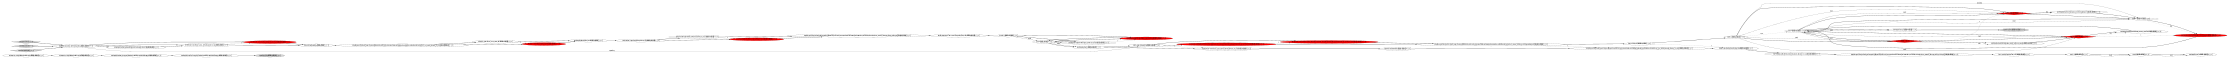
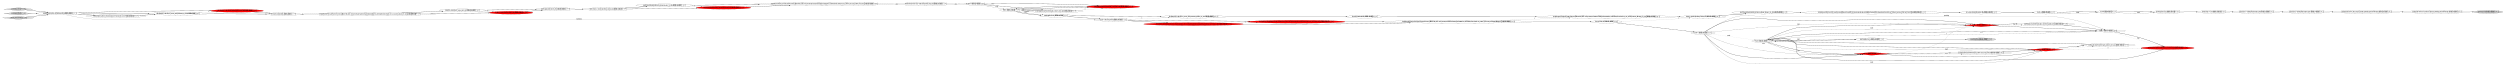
node "Thread.sleep(1 * 5000)@@@52@@@['0', '0', '1']": added
